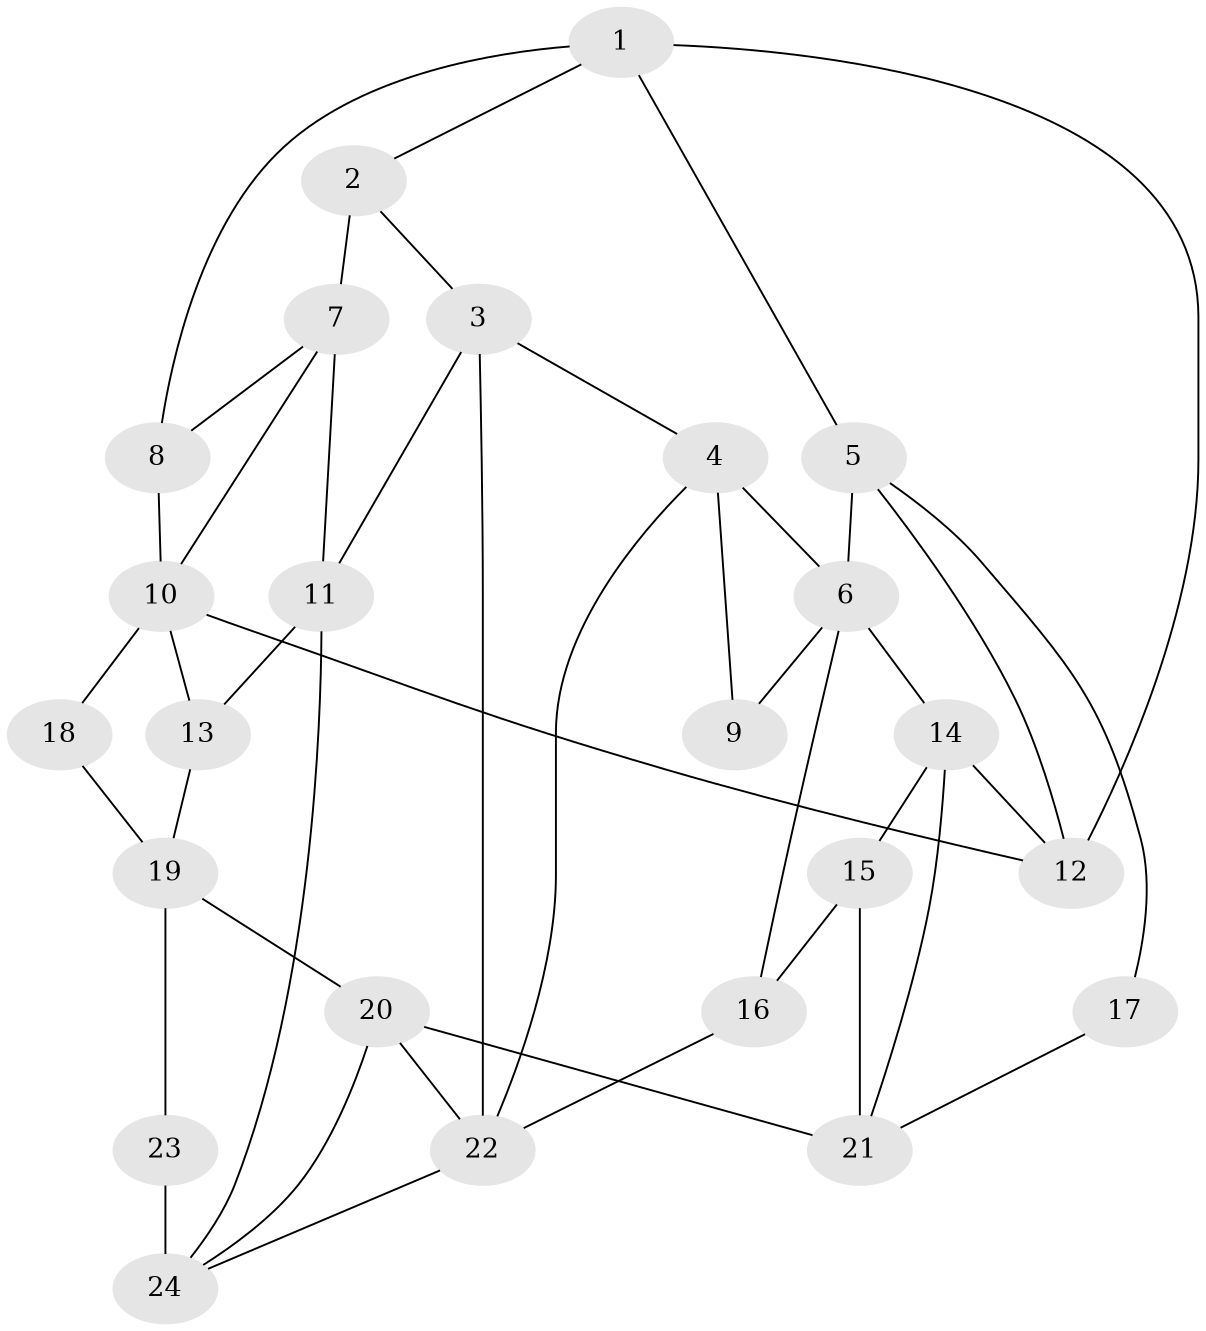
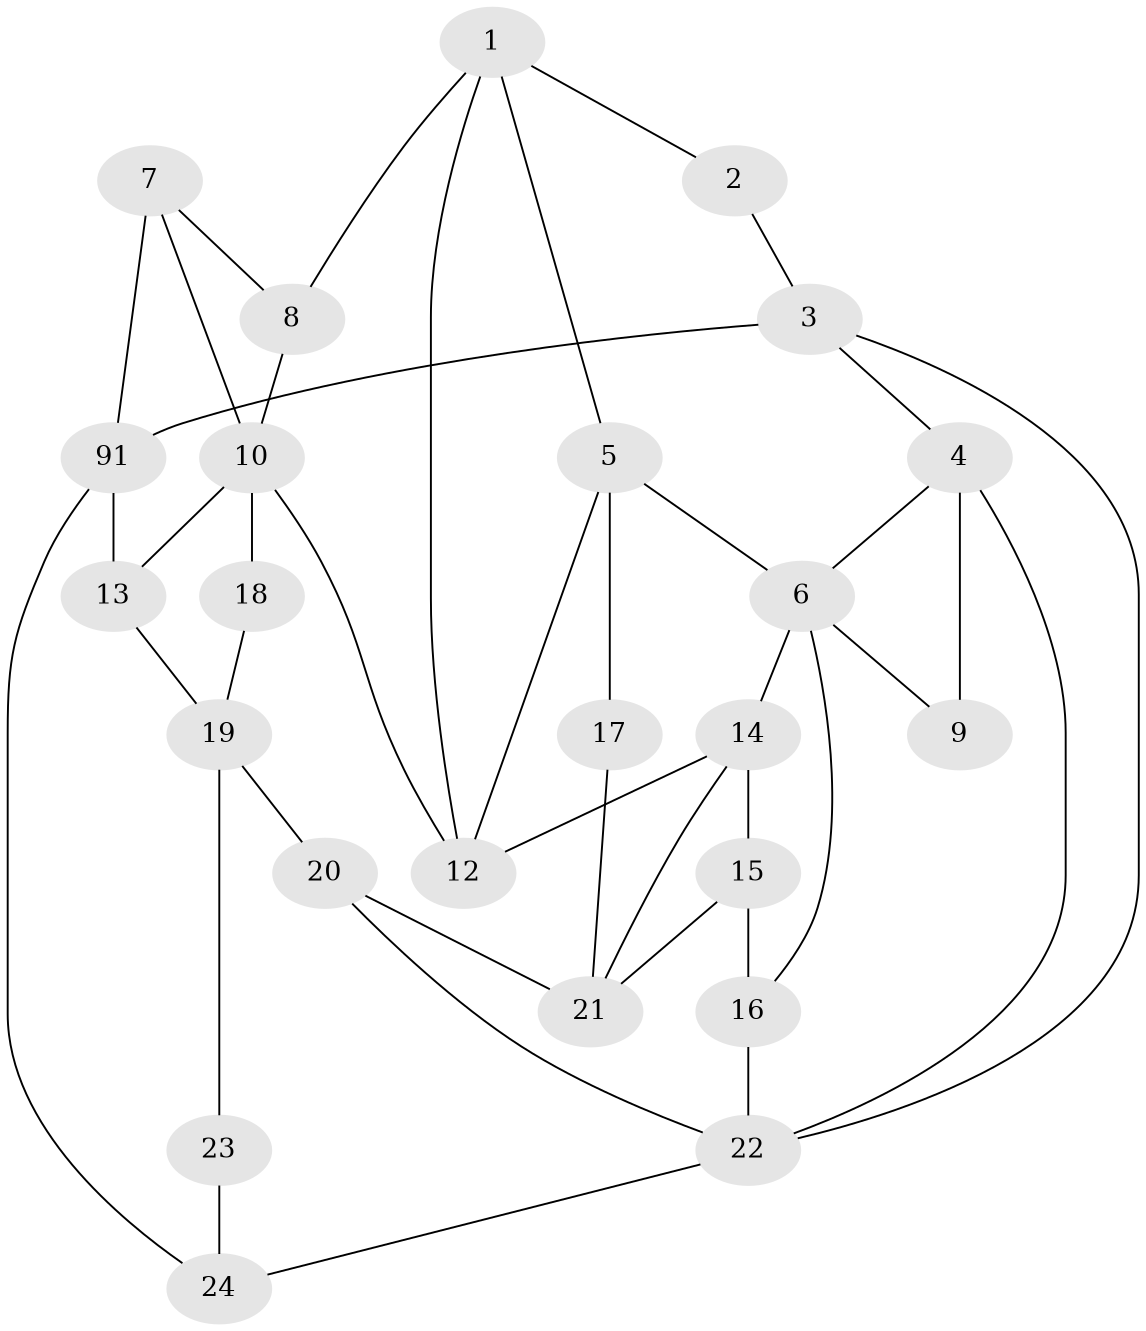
edge "2" -- "7": removed
node "11": label "11" -> "91"
edge "20" -- "24": removed
